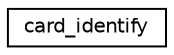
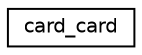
node "card_identify": label "card_identify" -> "card_card"
